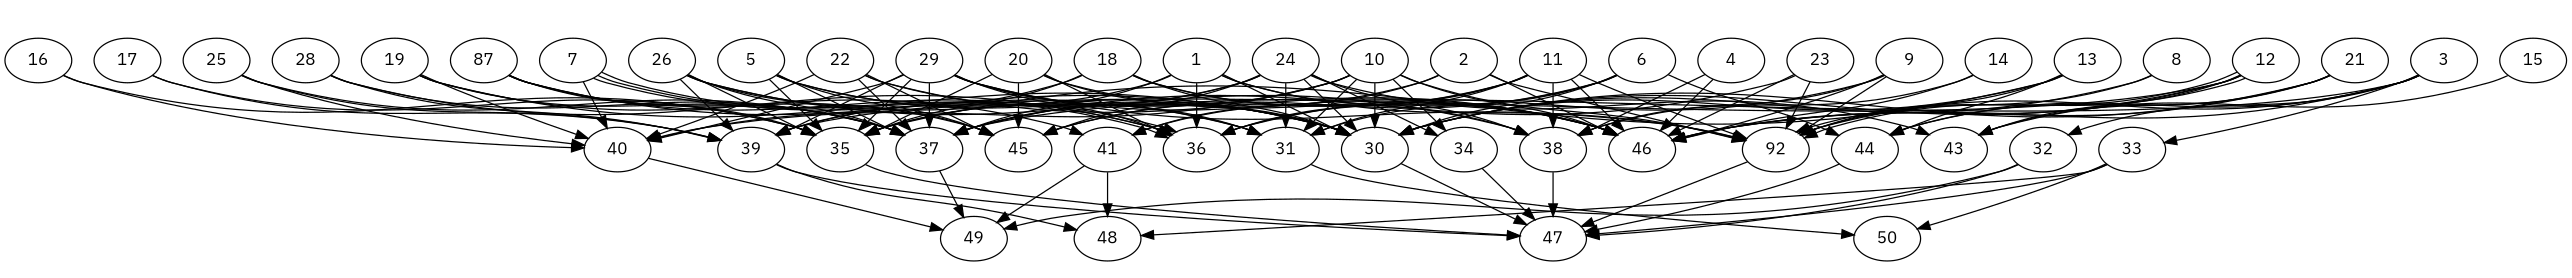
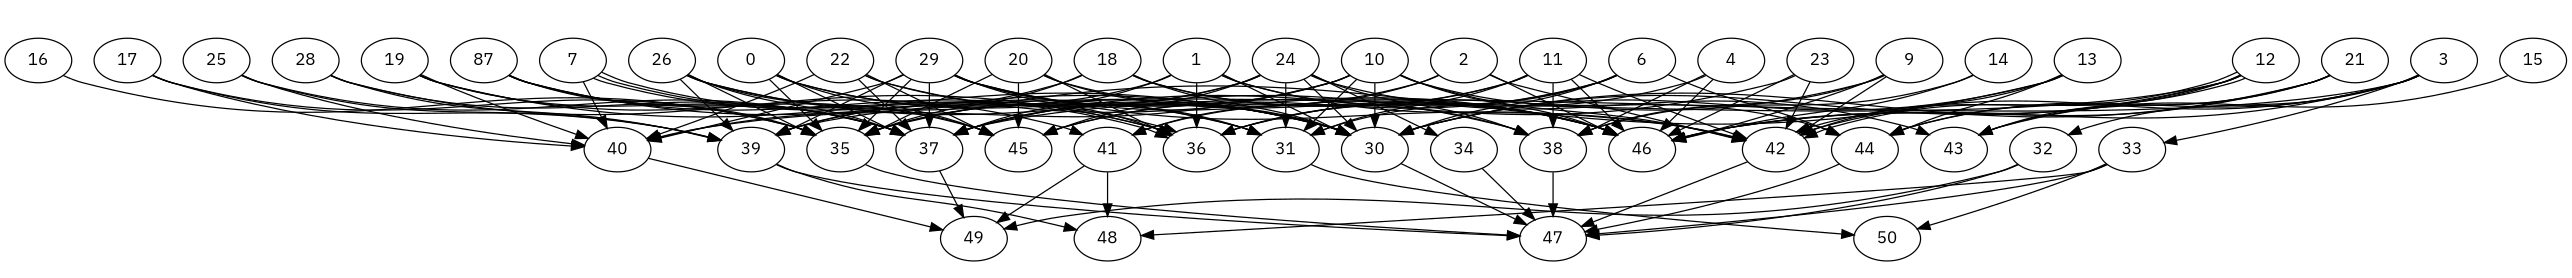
node "5": label "5" -> "0"
node "8": removed
edge "10" -> "34": now "10" -> "44"
edge "11" -> "36": now "4" -> "36"
edge "16" -> "40": now "17" -> "40"
node "92": label "92" -> "42"
